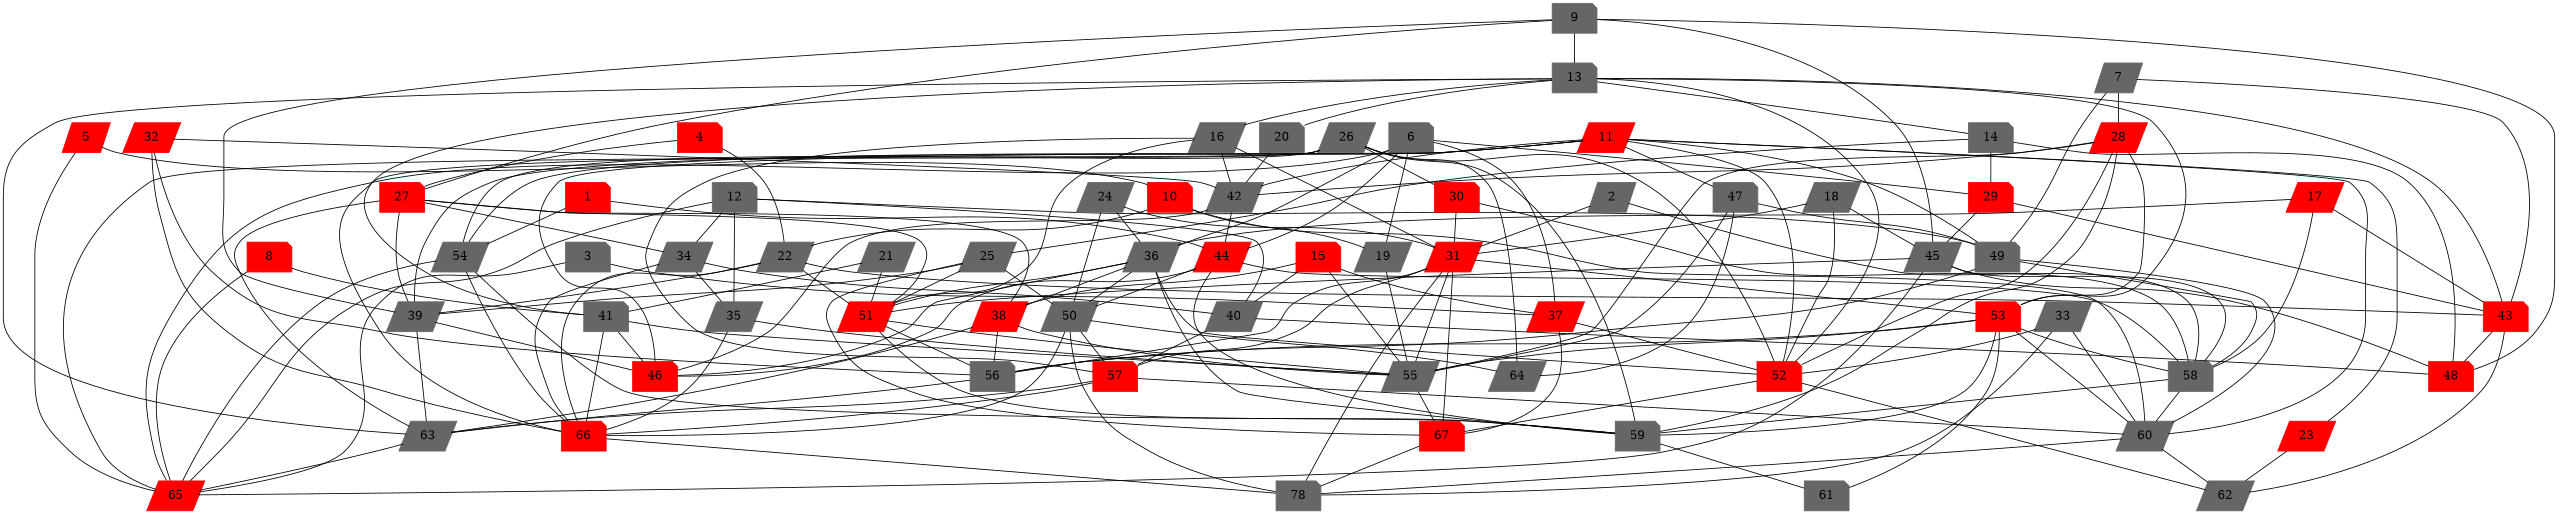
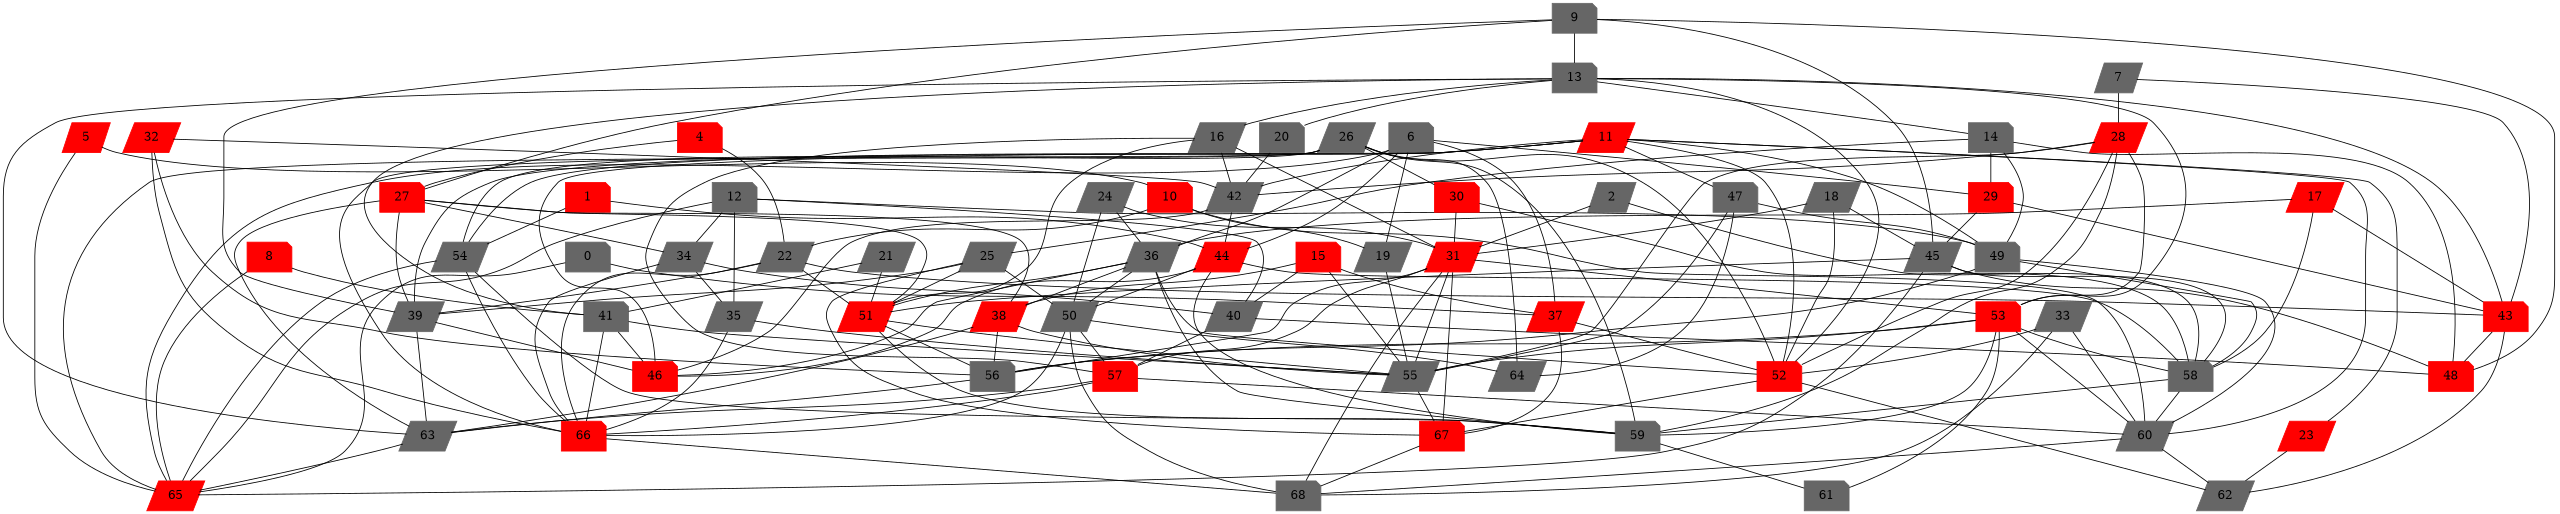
edge "7" -- "49": now "14" -- "49"
node "3": label "3" -> "0"
node "78": label "78" -> "68"
